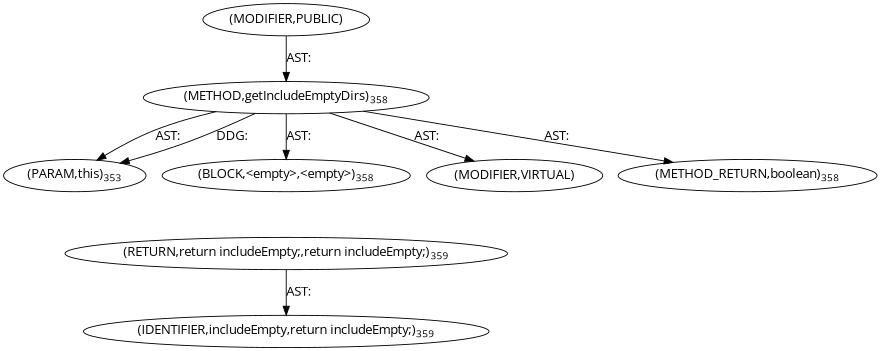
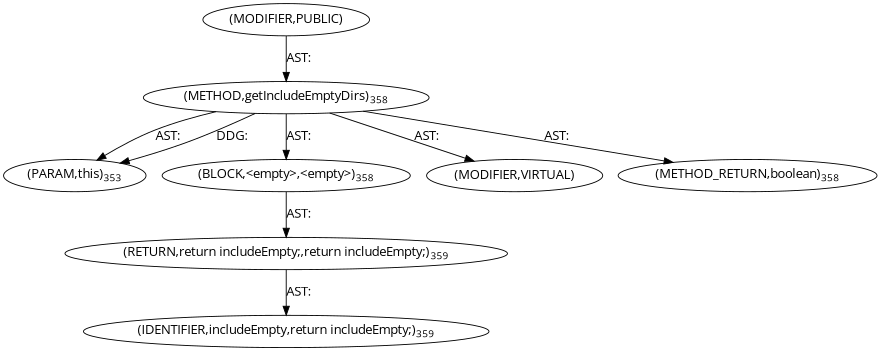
edge "(BLOCK,<empty>,<empty>)" -> "(RETURN,return includeEmpty;,return includeEmpty;)": added, label "AST:"
